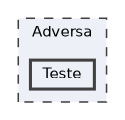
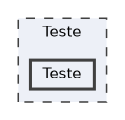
cluster "Adversa": label "Adversa" -> "Teste"
